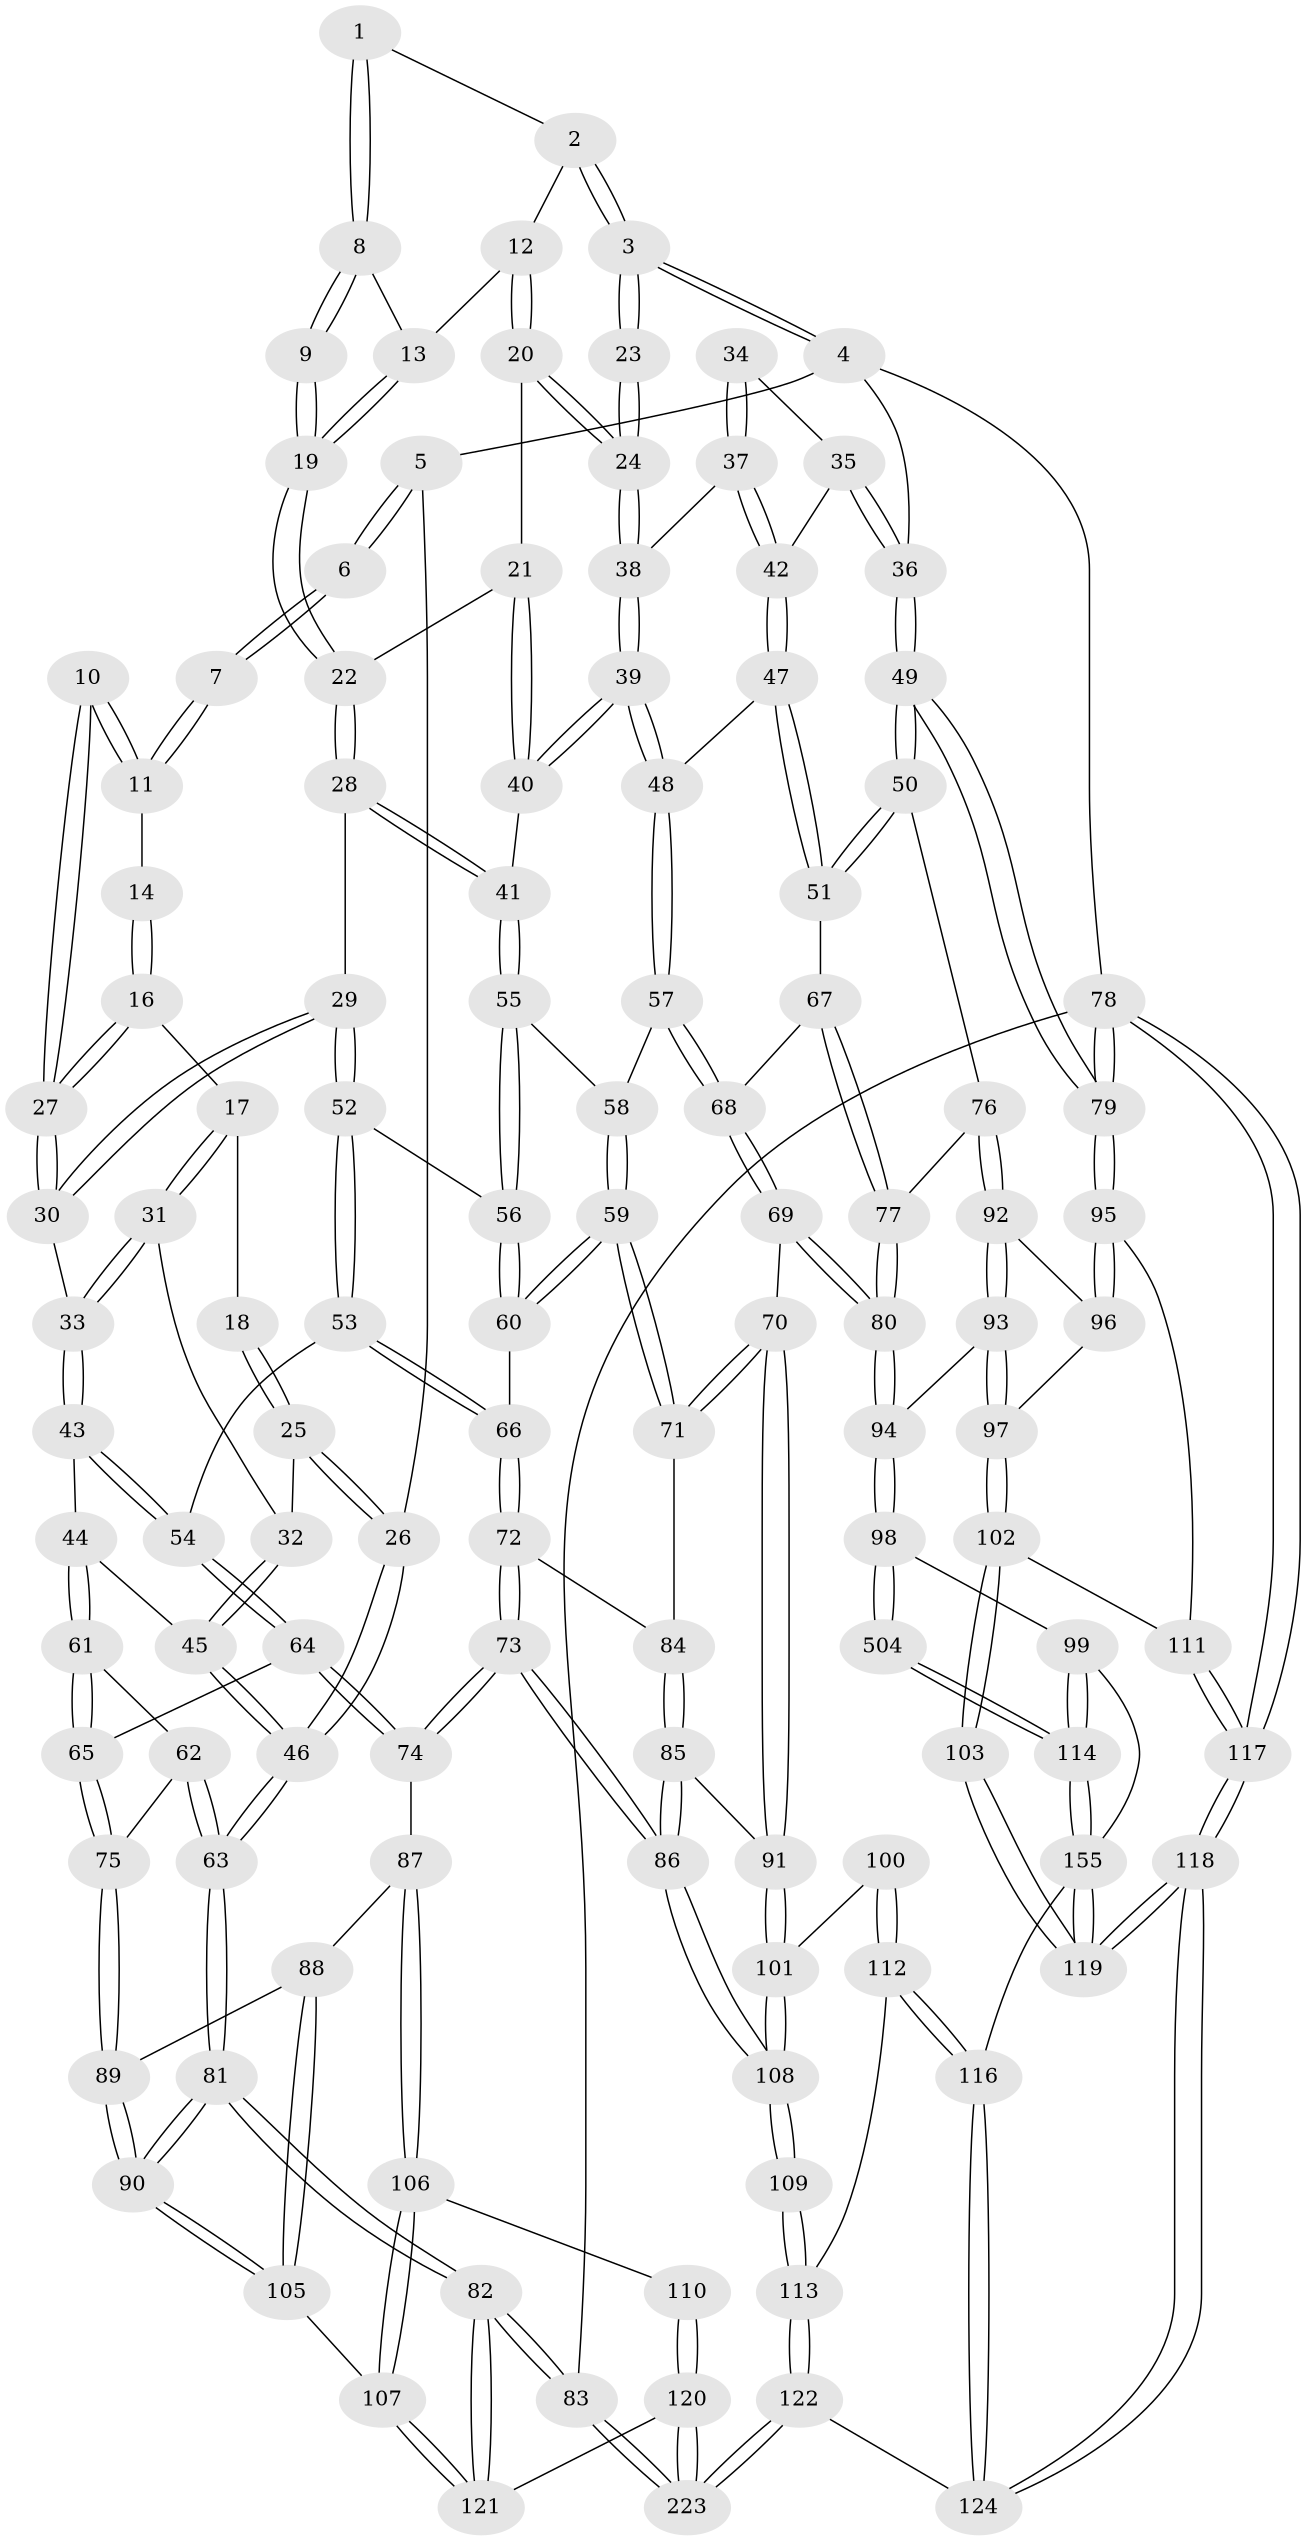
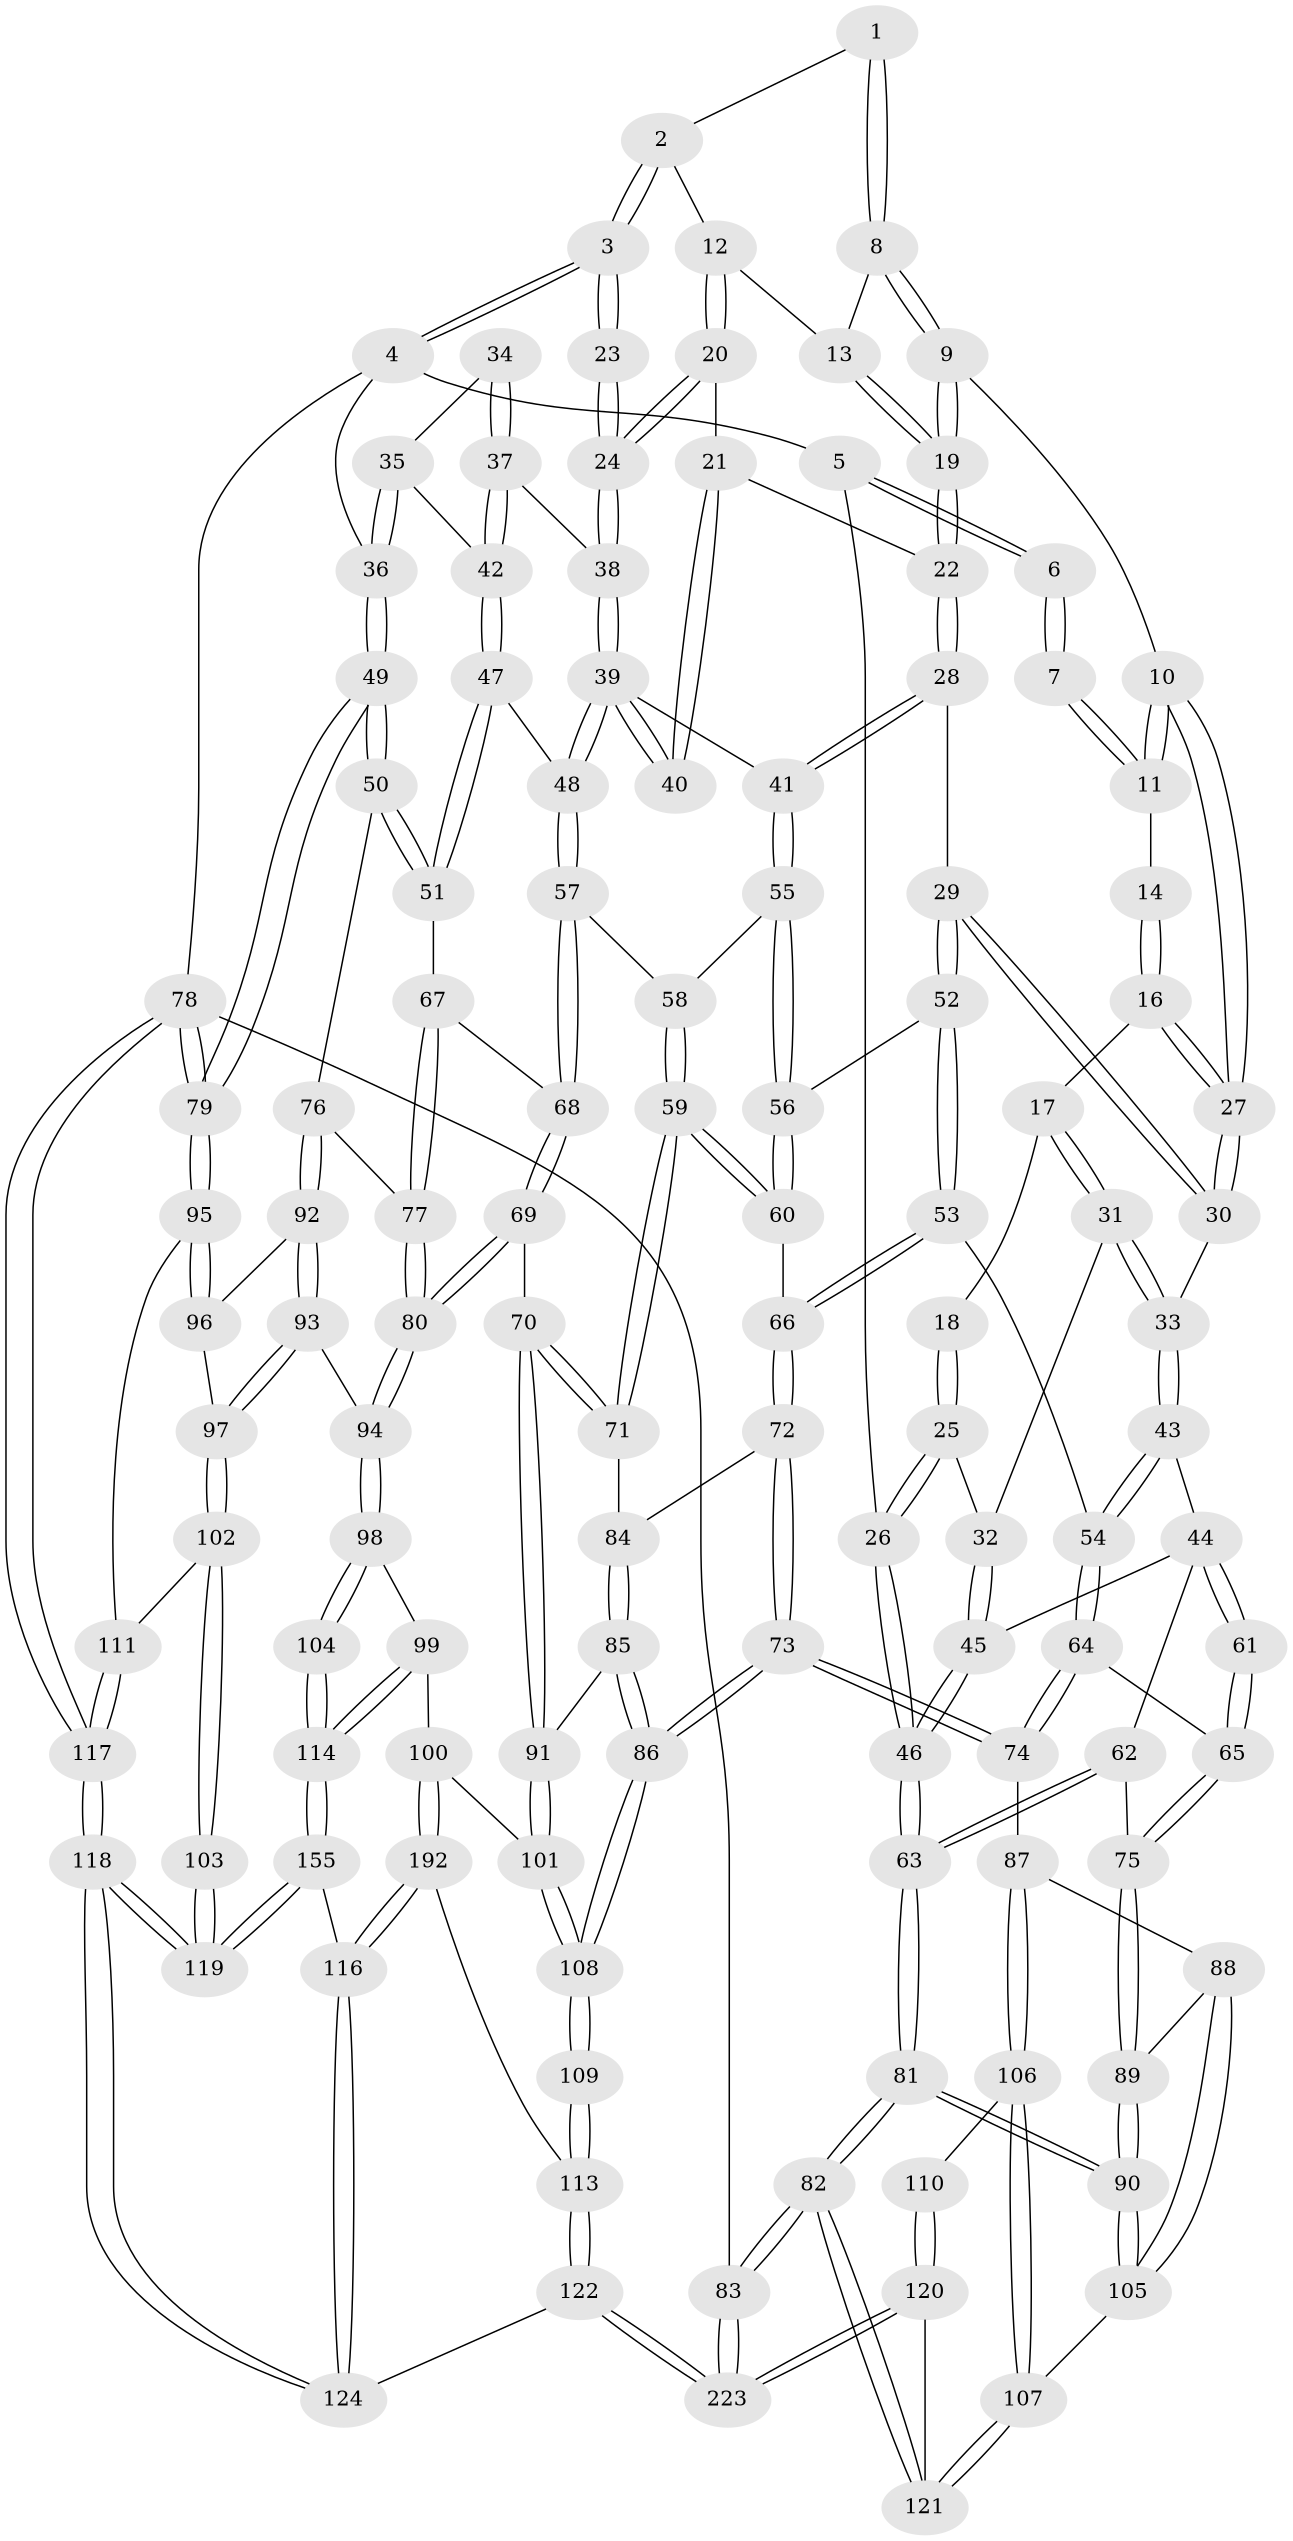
edge "9" -- "10": added
edge "40" -- "41": now "39" -- "41"
node "504": label "504" -> "104"
edge "61" -- "62": now "44" -- "62"
edge "99" -- "155": now "99" -- "100"
node "112": label "112" -> "192"
